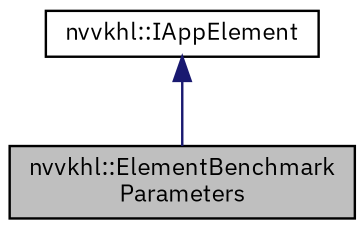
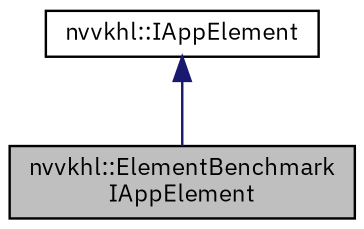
node "nvvkhl::ElementBenchmark Parameters": label "nvvkhl::ElementBenchmark Parameters" -> "nvvkhl::ElementBenchmark IAppElement"
